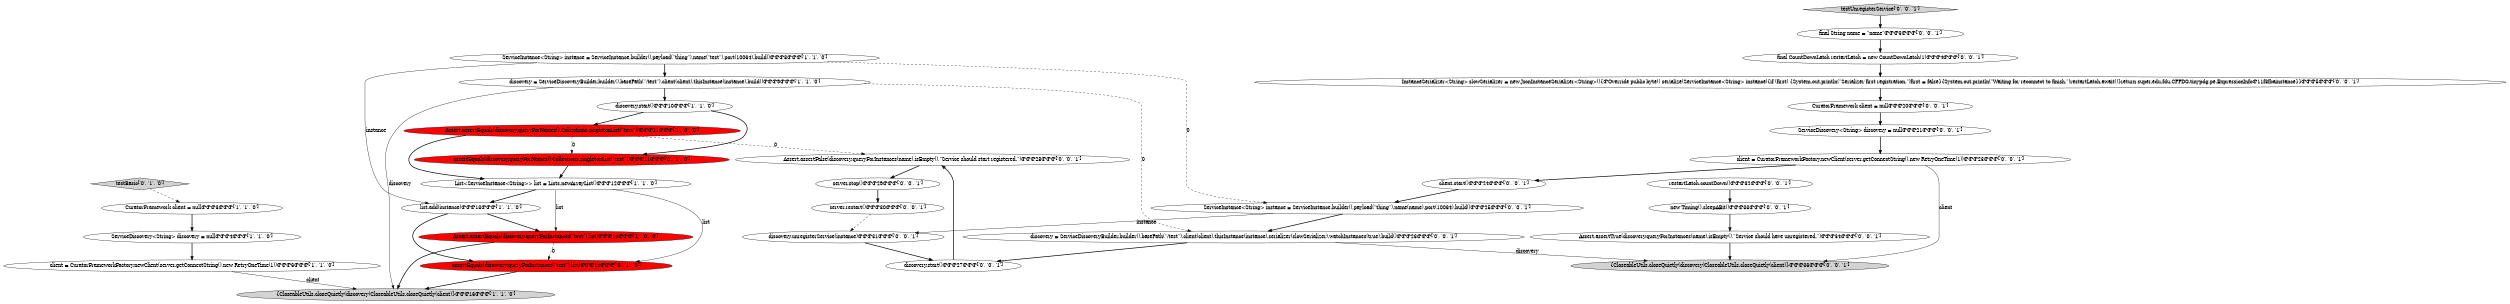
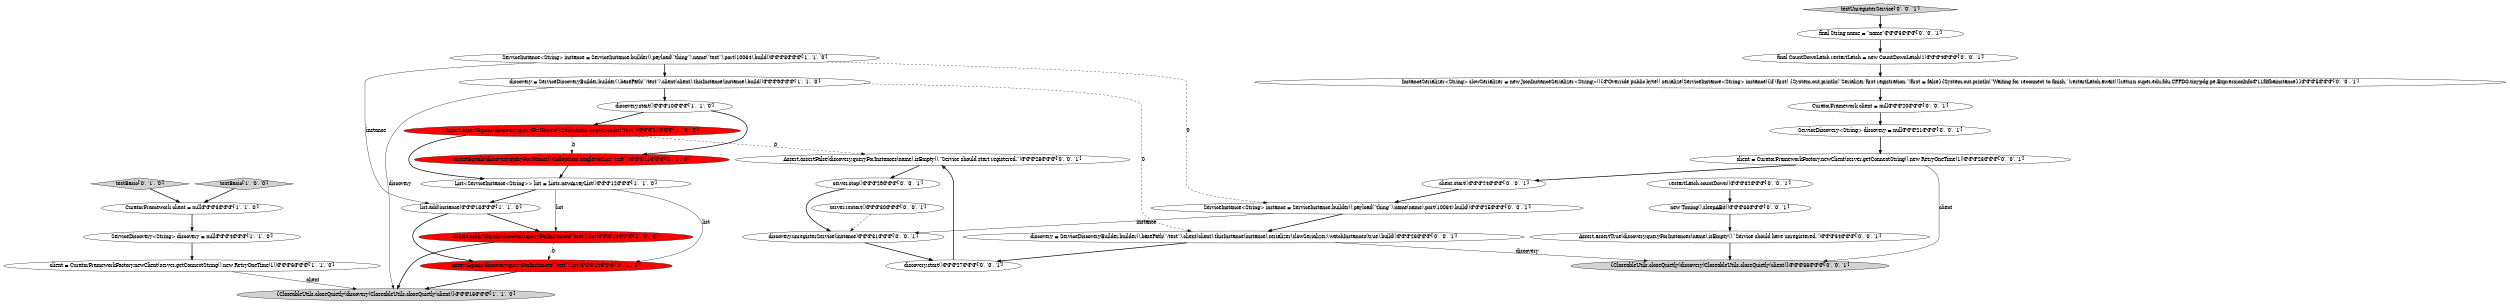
node "testBasic['1', '0', '0']": added
edge "server.stop()@@@29@@@['0', '0', '1']" -> "server.restart()@@@30@@@['0', '0', '1']": now "server.stop()@@@29@@@['0', '0', '1']" -> "discovery.unregisterService(instance)@@@31@@@['0', '0', '1']"
edge "testBasic['0', '1', '0']" -> "CuratorFramework client = null@@@3@@@['1', '1', '0']": style dashed -> bold
